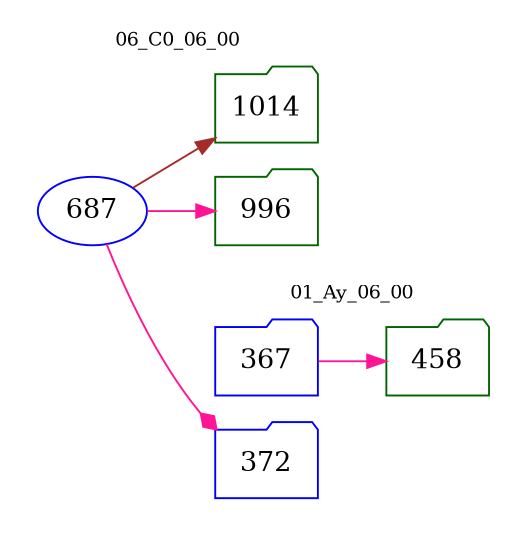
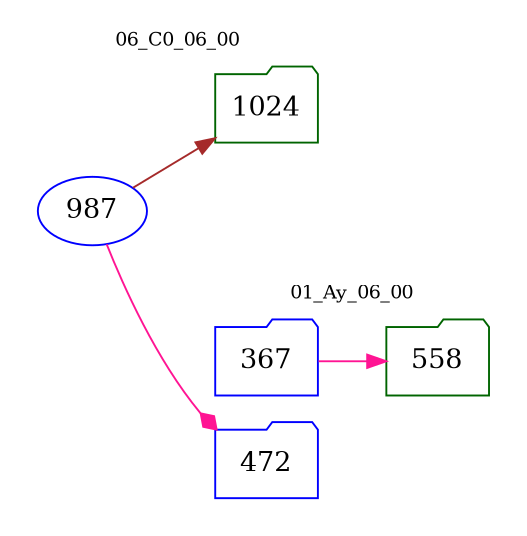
node "1014": label "1014" -> "1024"
node "687": label "687" -> "987"
node "996": removed
node "458": label "458" -> "558"
node "372": label "372" -> "472"
